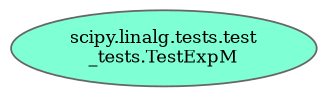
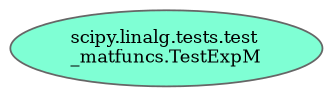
node "scipy.linalg.tests.test _tests.TestExpM": label "scipy.linalg.tests.test _tests.TestExpM" -> "scipy.linalg.tests.test _matfuncs.TestExpM"
